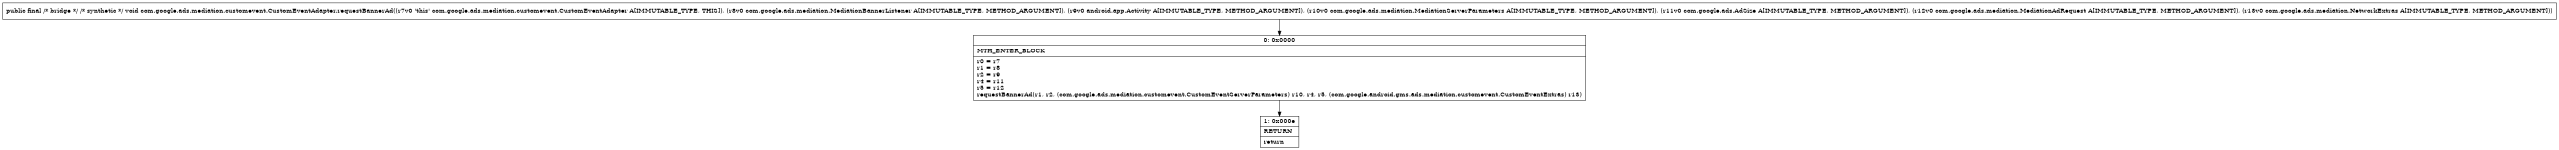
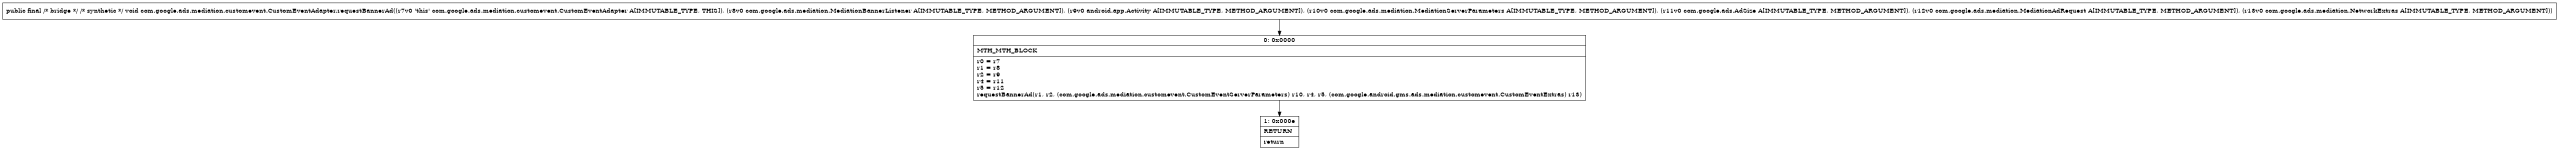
node "0: 0x0000": text "MTH_ENTER_BLOCK" -> "MTH_MTH_BLOCK"
